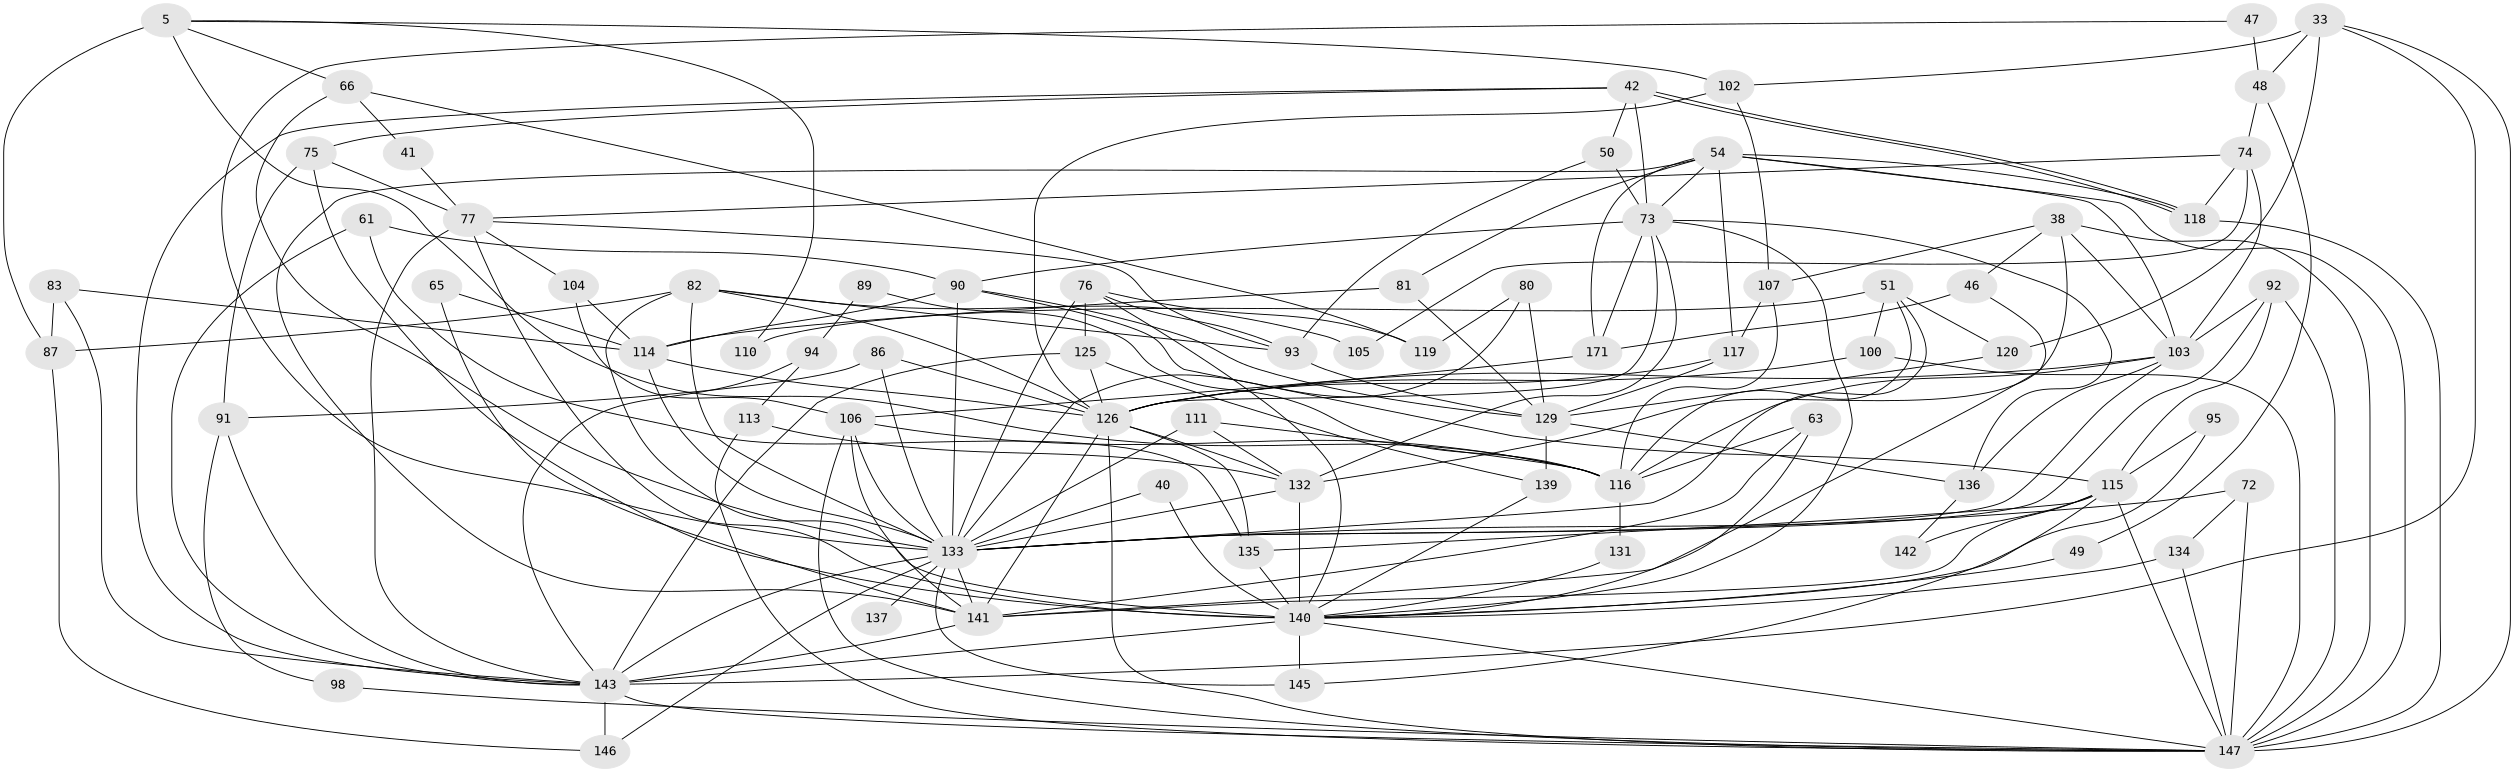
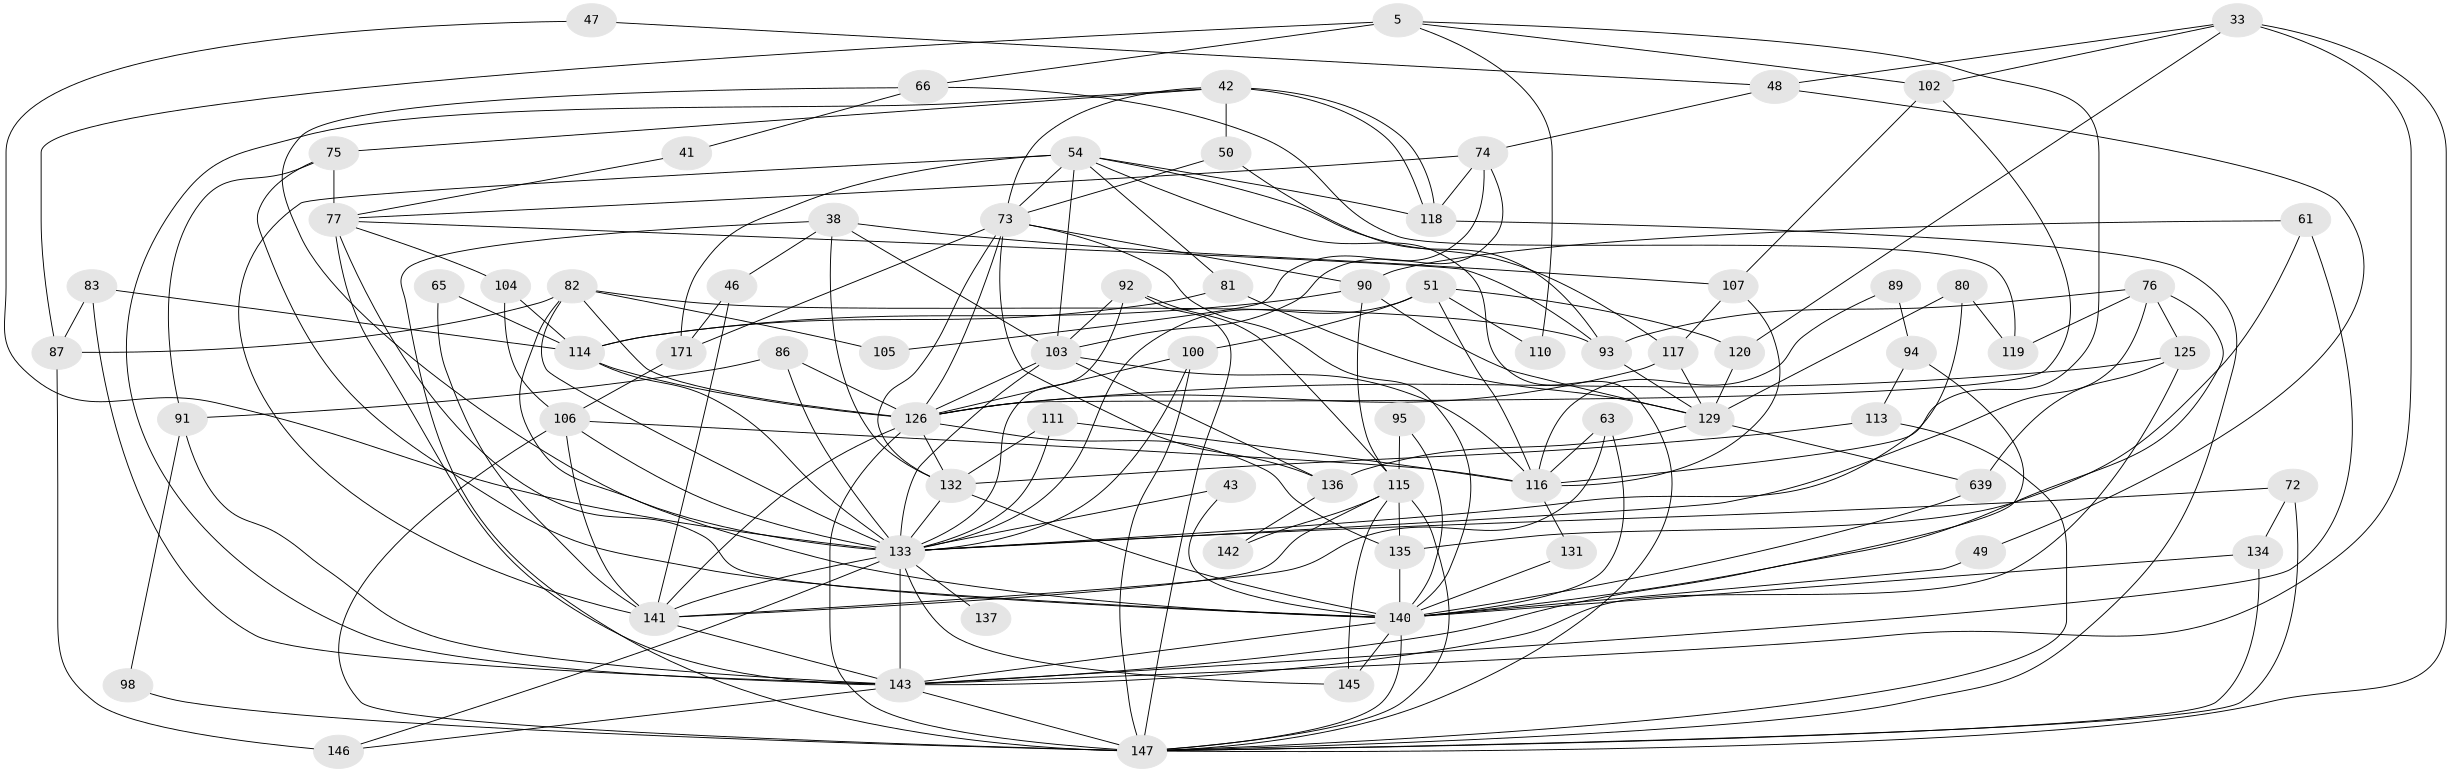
edge "90" -- "133": now "100" -- "133"
node "40": label "40" -> "43"
node "139": label "139" -> "639"
